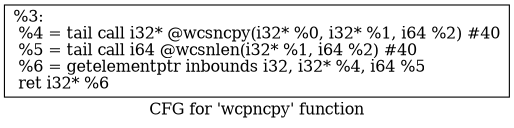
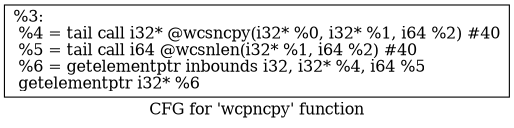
node "%3:": text "ret i32* %6" -> "getelementptr i32* %6"
